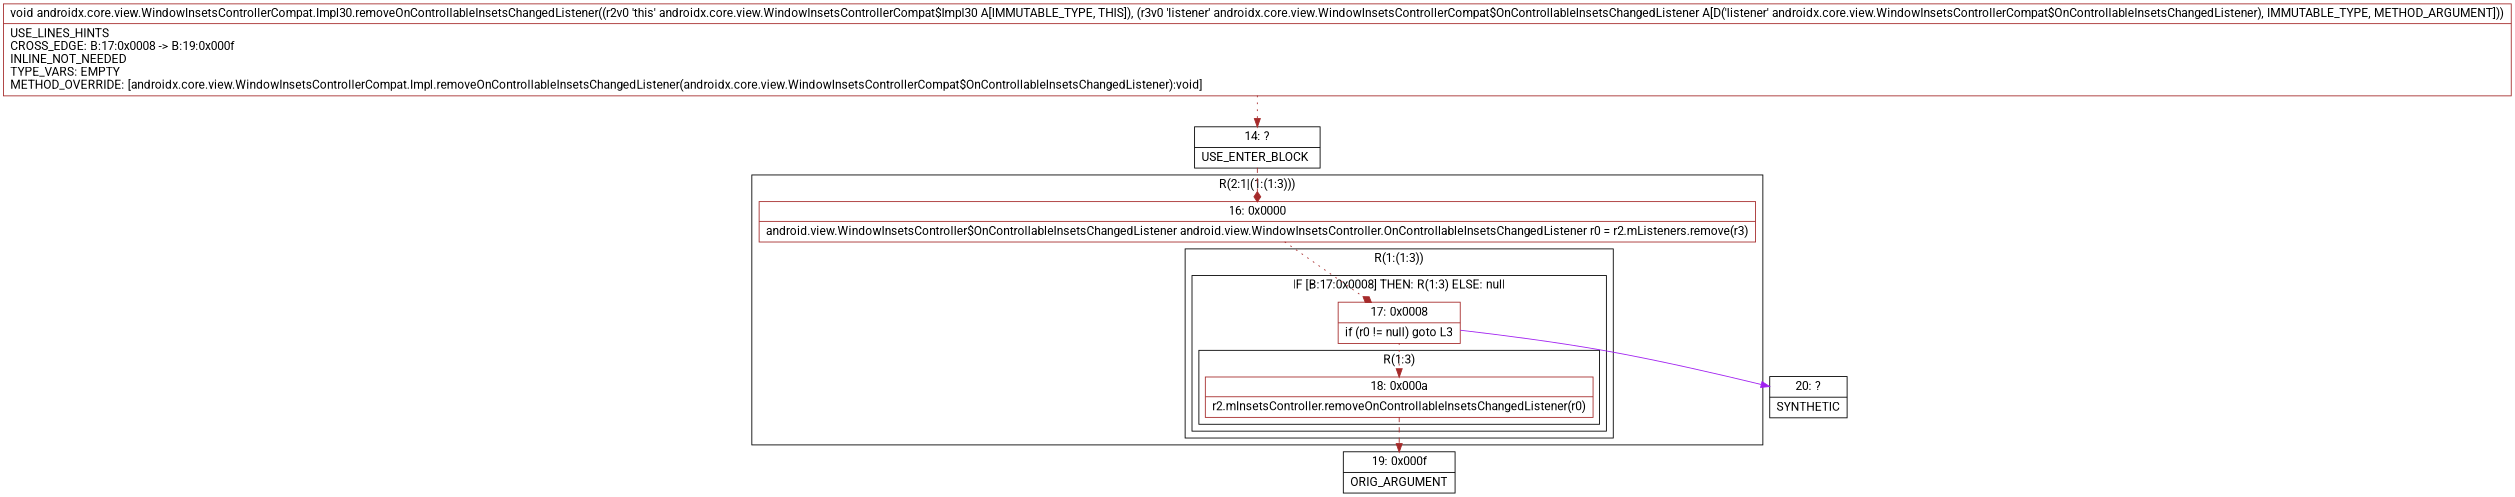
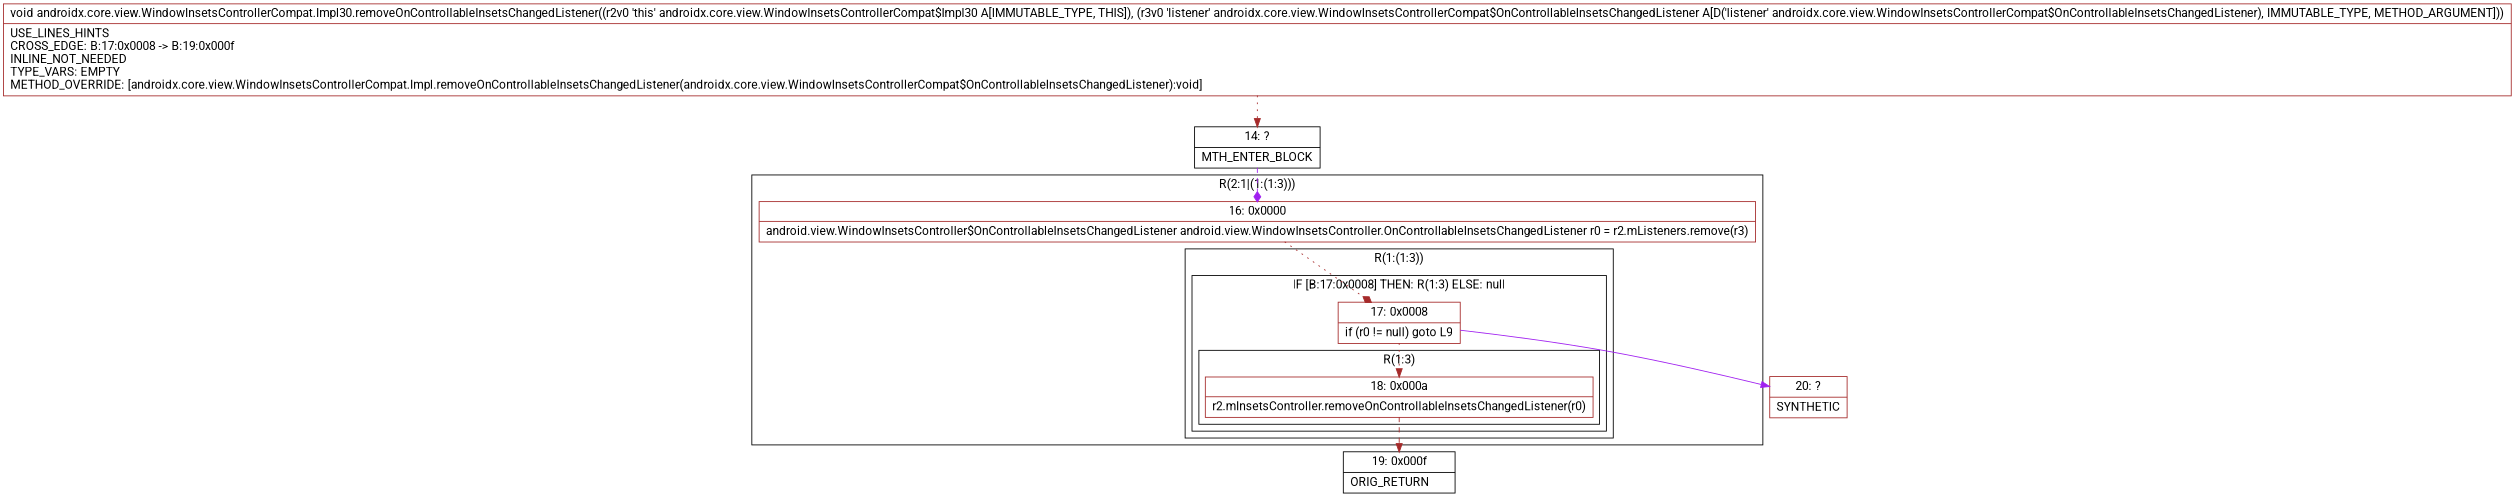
node "14: ?": text "USE_ENTER_BLOCK" -> "MTH_ENTER_BLOCK"
edge "14: ?" -> "16: 0x0000": color brown -> purple
node "17: 0x0008": text "if (r0 != null) goto L3" -> "if (r0 != null) goto L9"
node "20: ?": color black -> brown
node "19: 0x000f": text "ORIG_ARGUMENT" -> "ORIG_RETURN"
